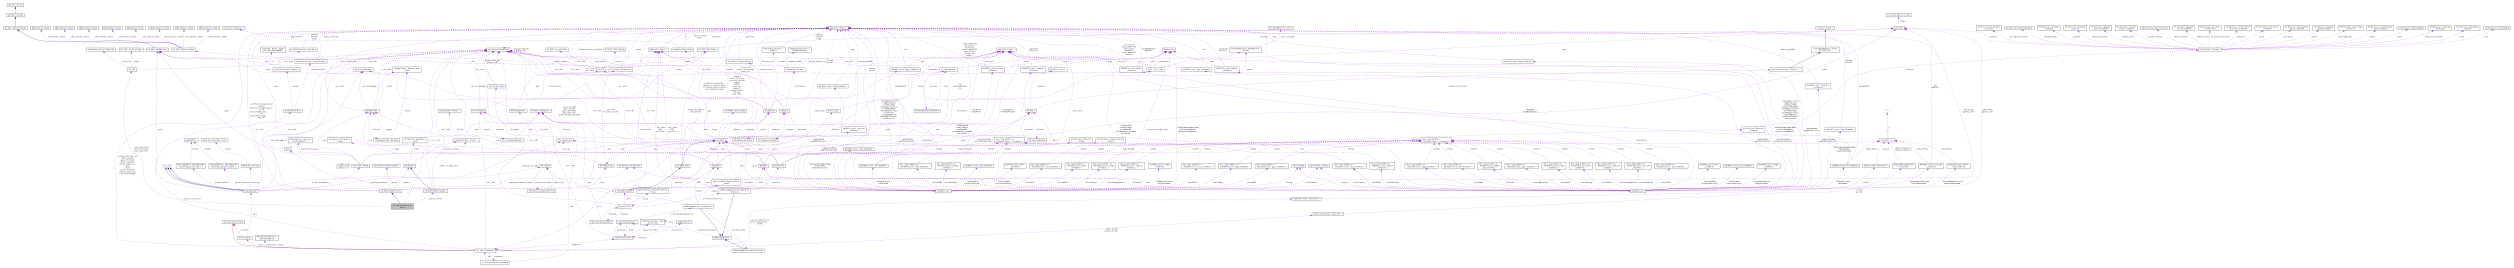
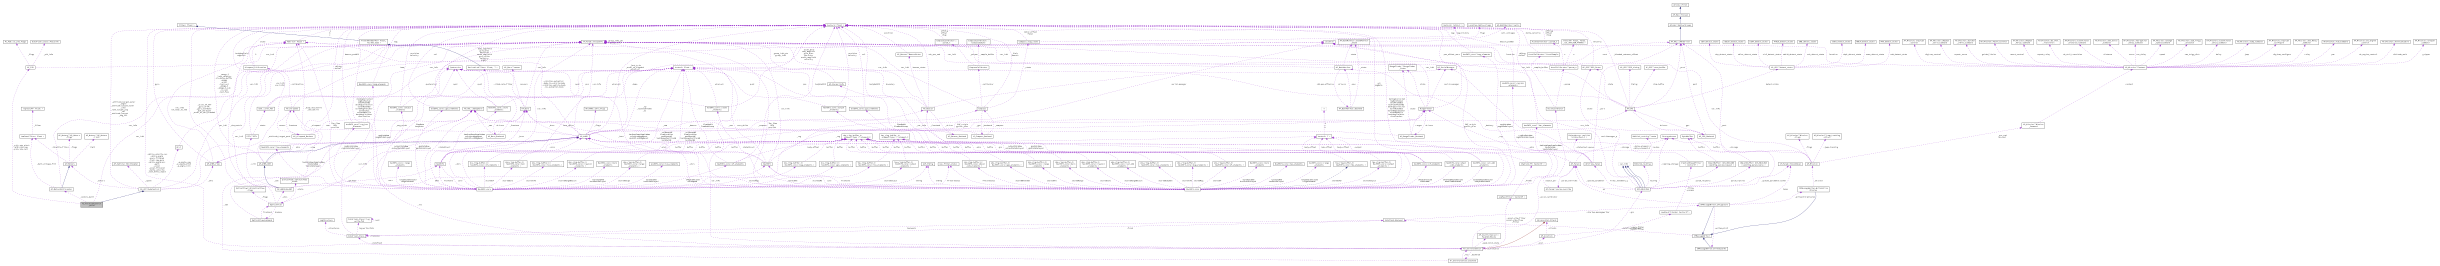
edge "StorageAccess" -> "AP_GPS_Backend": now "AP_GPS" -> "AP_GPS_Backend"
